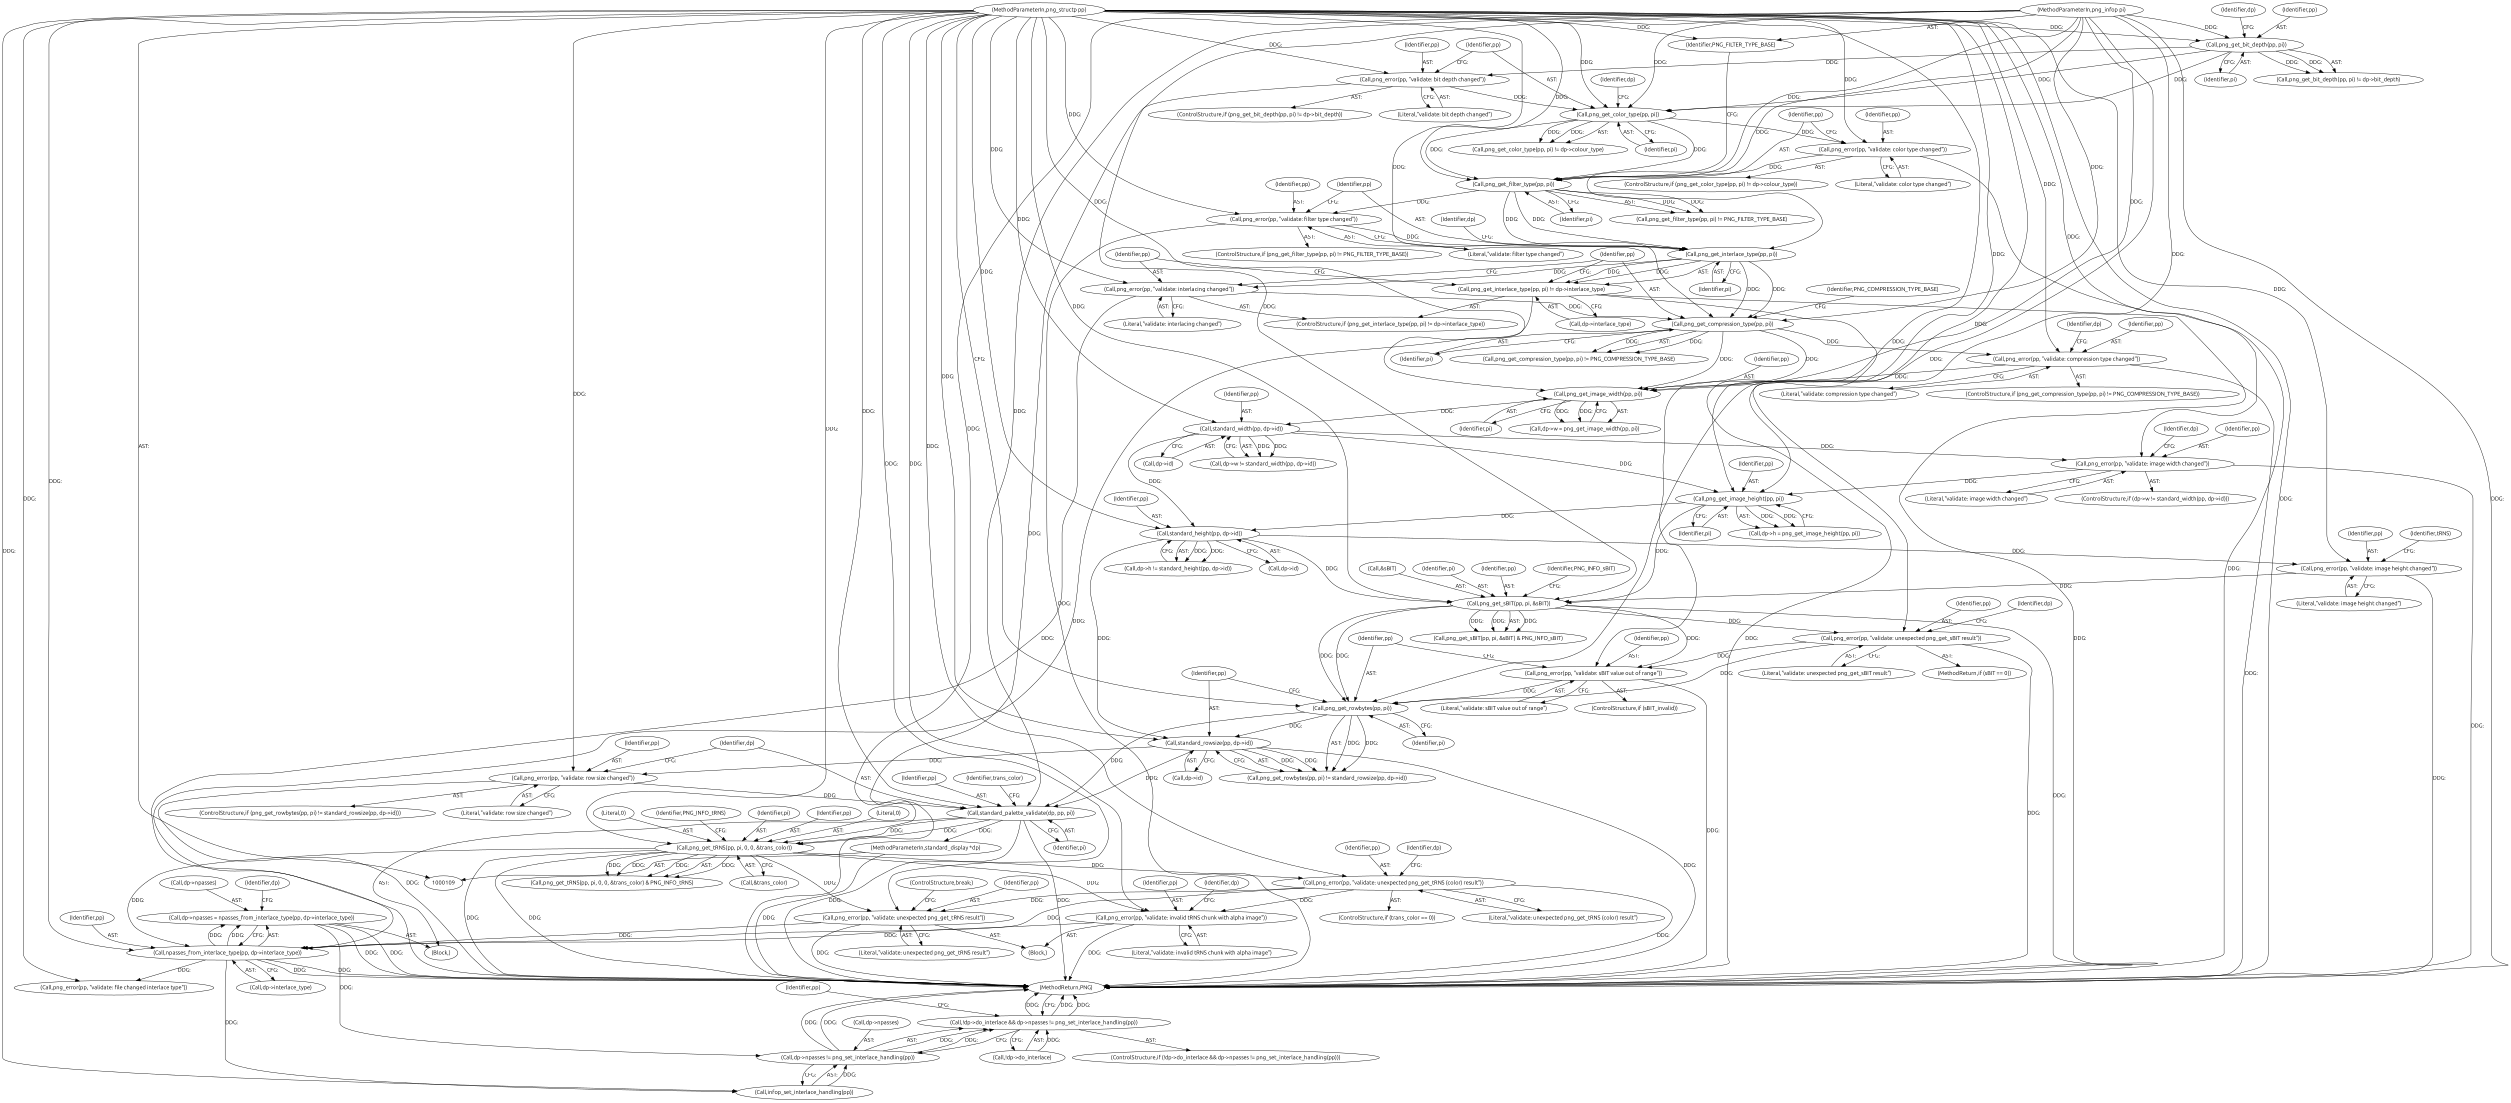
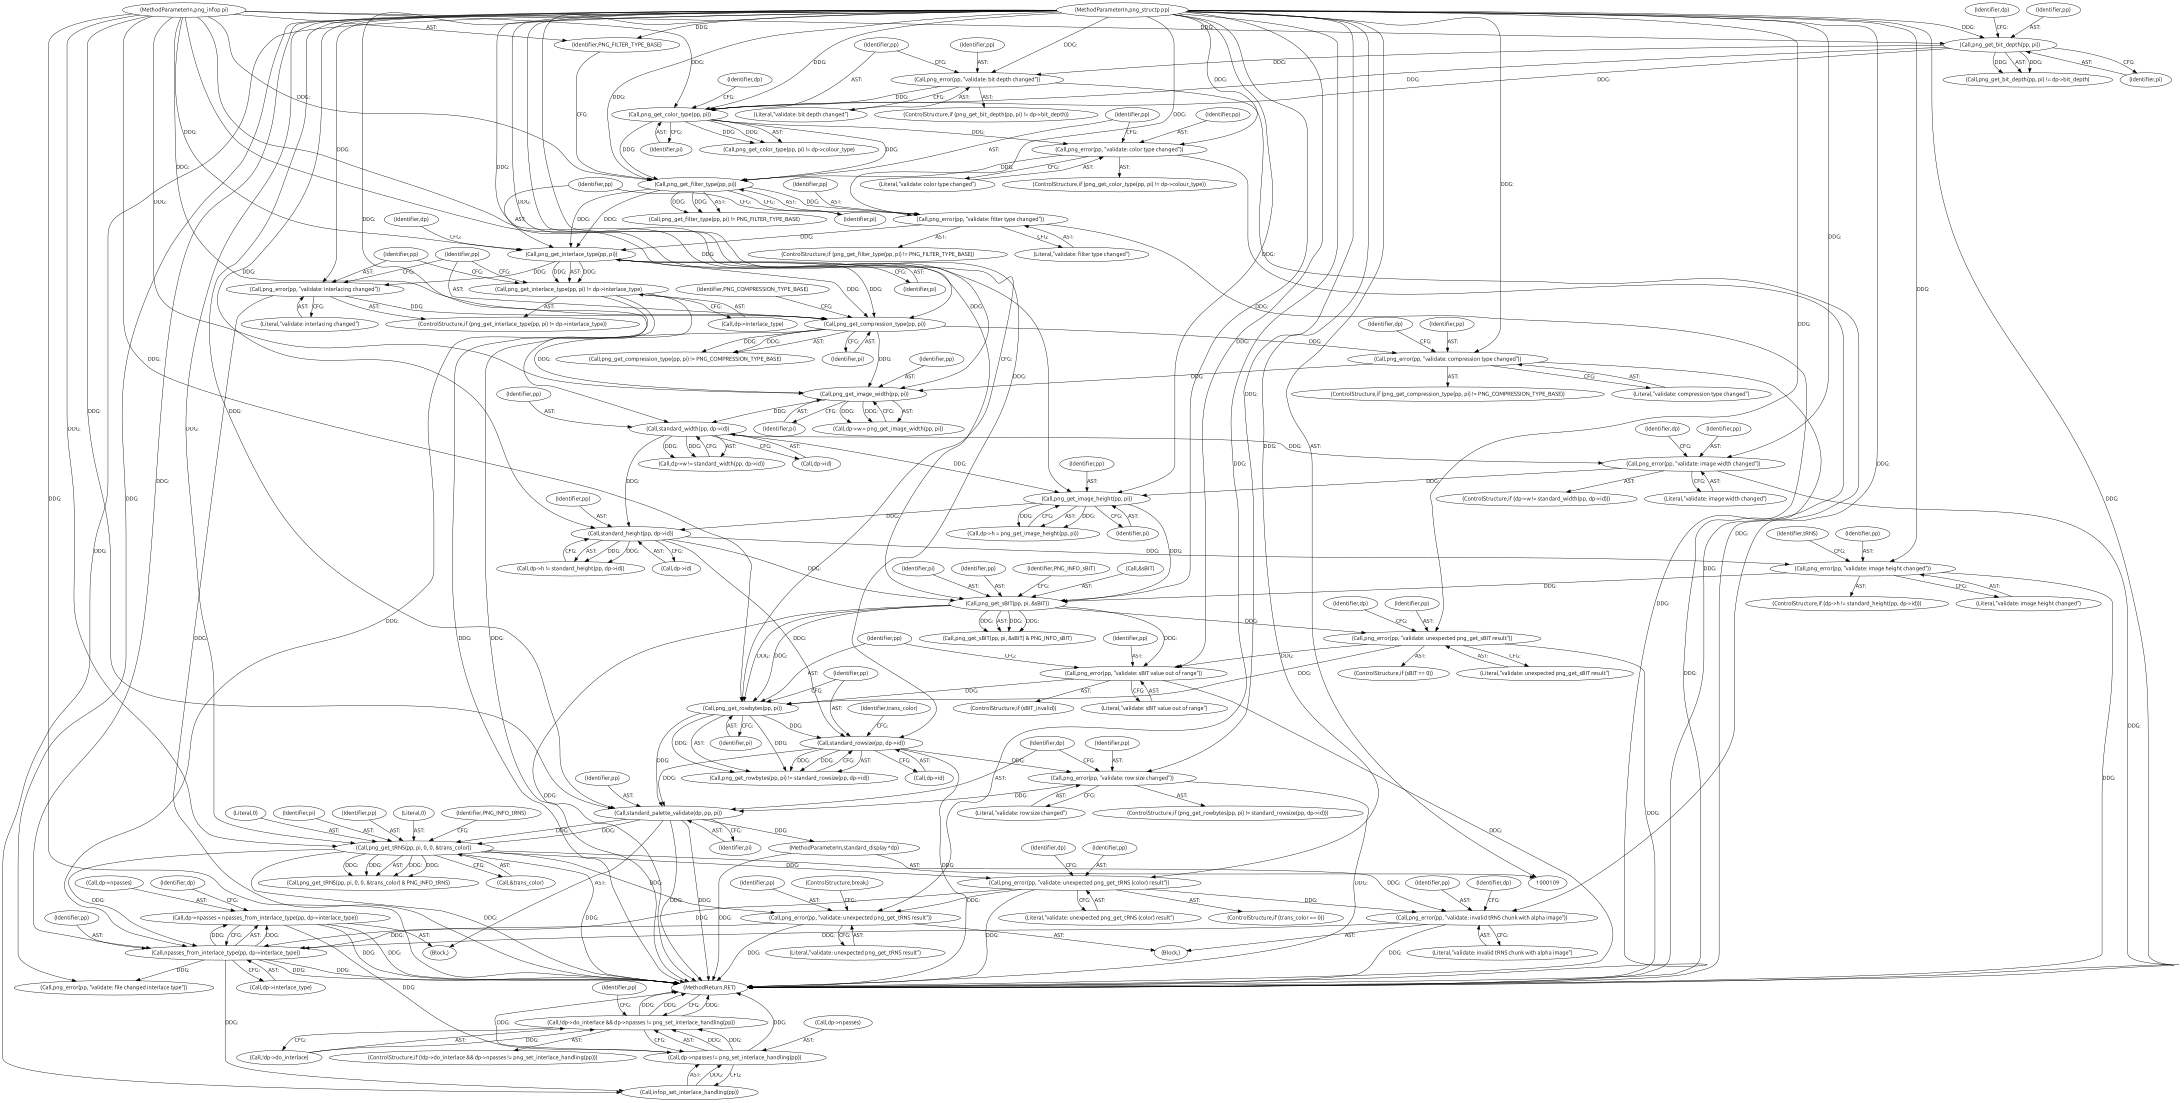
node "(ControlStructure,if (dp->h != standard_height(pp, dp->id)))": added
node "(MethodReturn,if (sBIT == 0))": label "(MethodReturn,if (sBIT == 0))" -> "(ControlStructure,if (sBIT == 0))"
edge "(Identifier,trans_color)" -> "(Call,standard_palette_validate(dp, pp, pi))": now "(Identifier,trans_color)" -> "(Call,standard_rowsize(pp, dp->id))"
node "(MethodReturn,PNG)": label "(MethodReturn,PNG)" -> "(MethodReturn,RET)"
